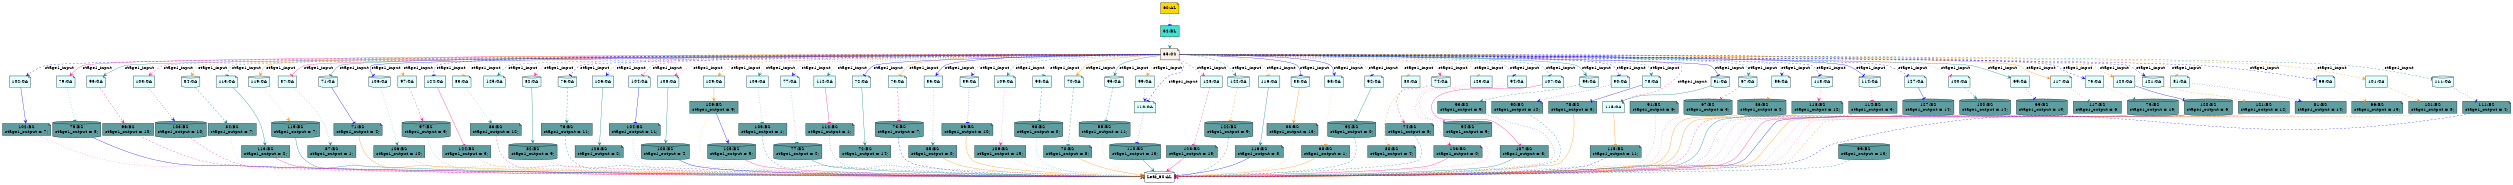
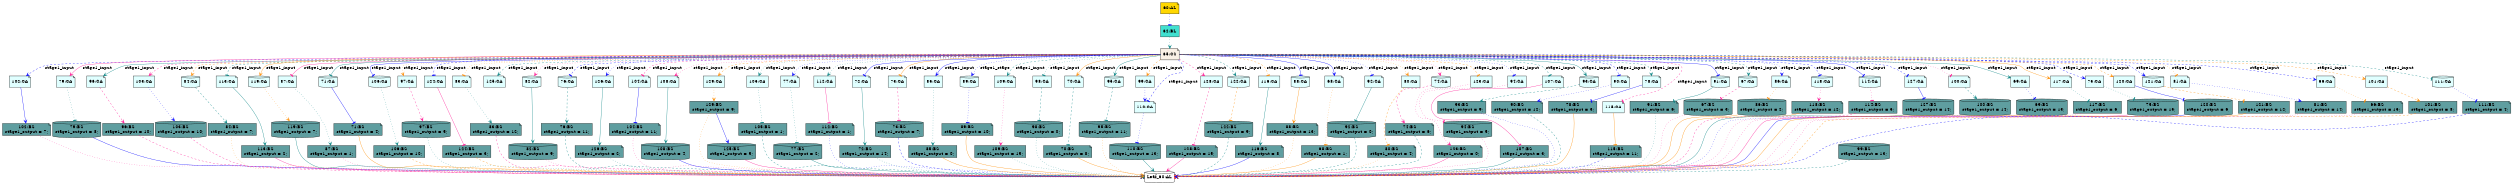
edge "65:CS" -> "80:CA": arrowhead tee -> vee
edge "65:CS" -> "89:CA": label "stage1_input" -> "stage1_stage"
edge "129:CA" -> "129:BS stage1_output = 9;": style solid -> dotted
edge "91:CA" -> "115:CA": now "91:CA" -> "91:BS stage1_output = 6;"
edge "111:BS stage1_output = 4;" -> "Leaf_60:AL": arrowhead tee -> vee
